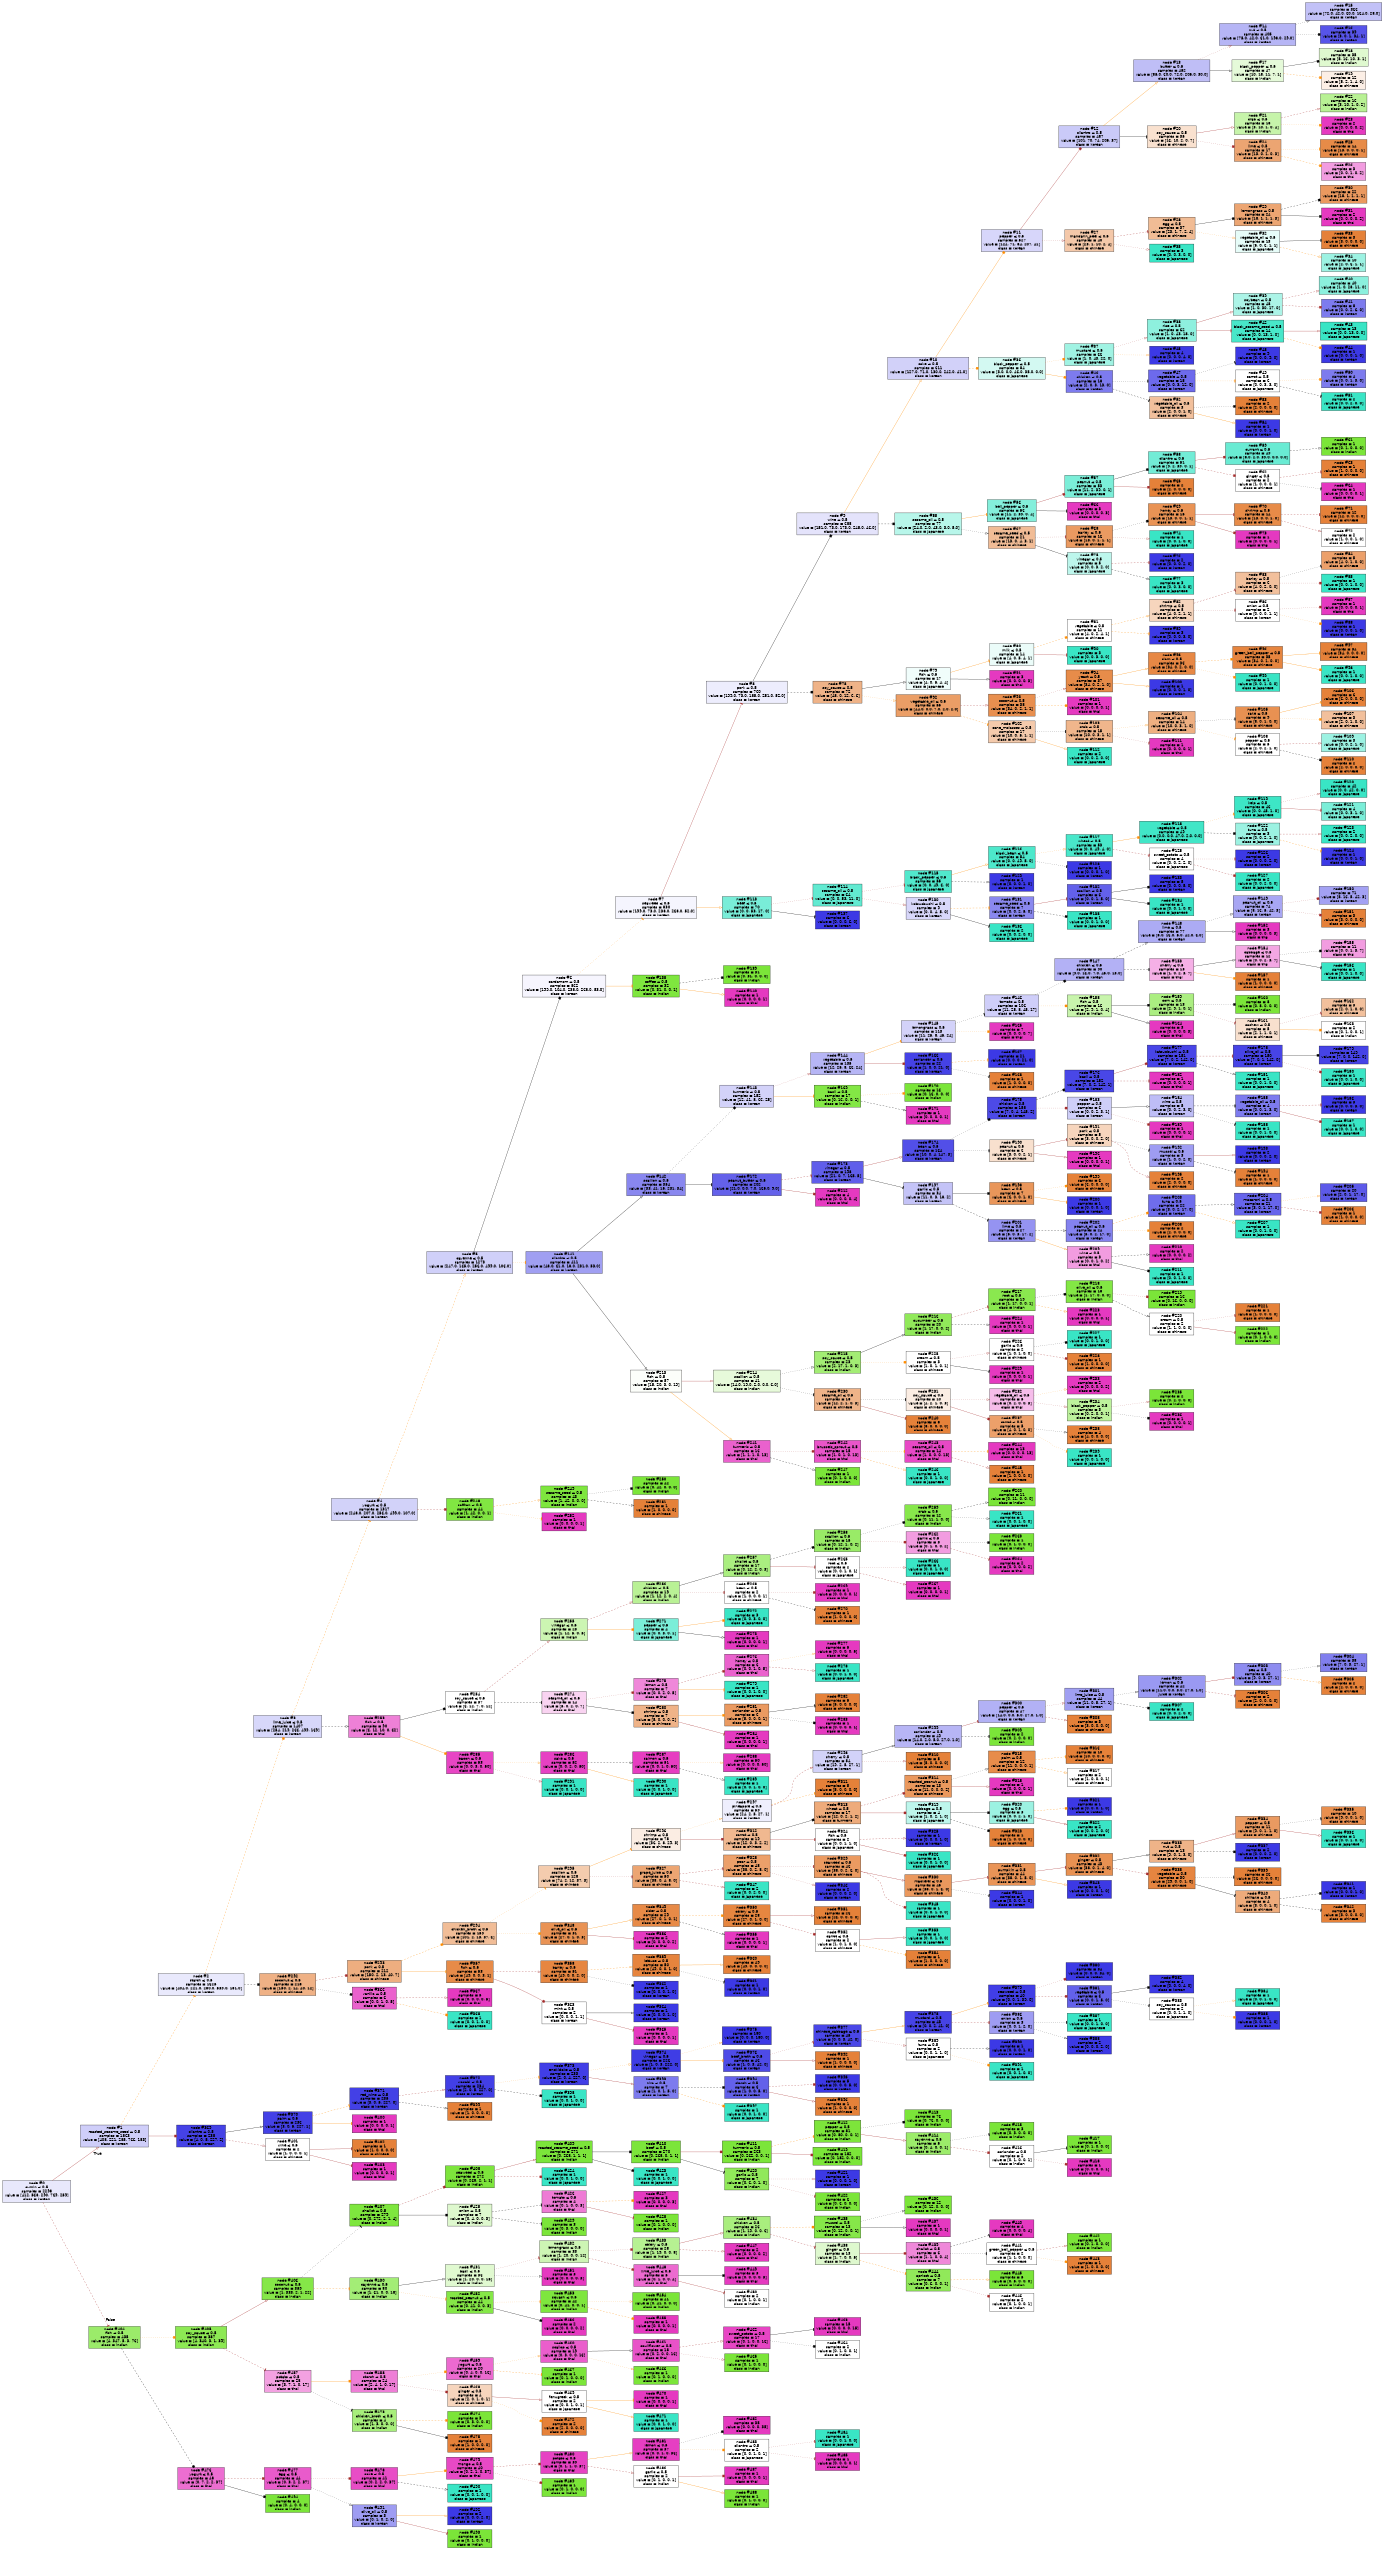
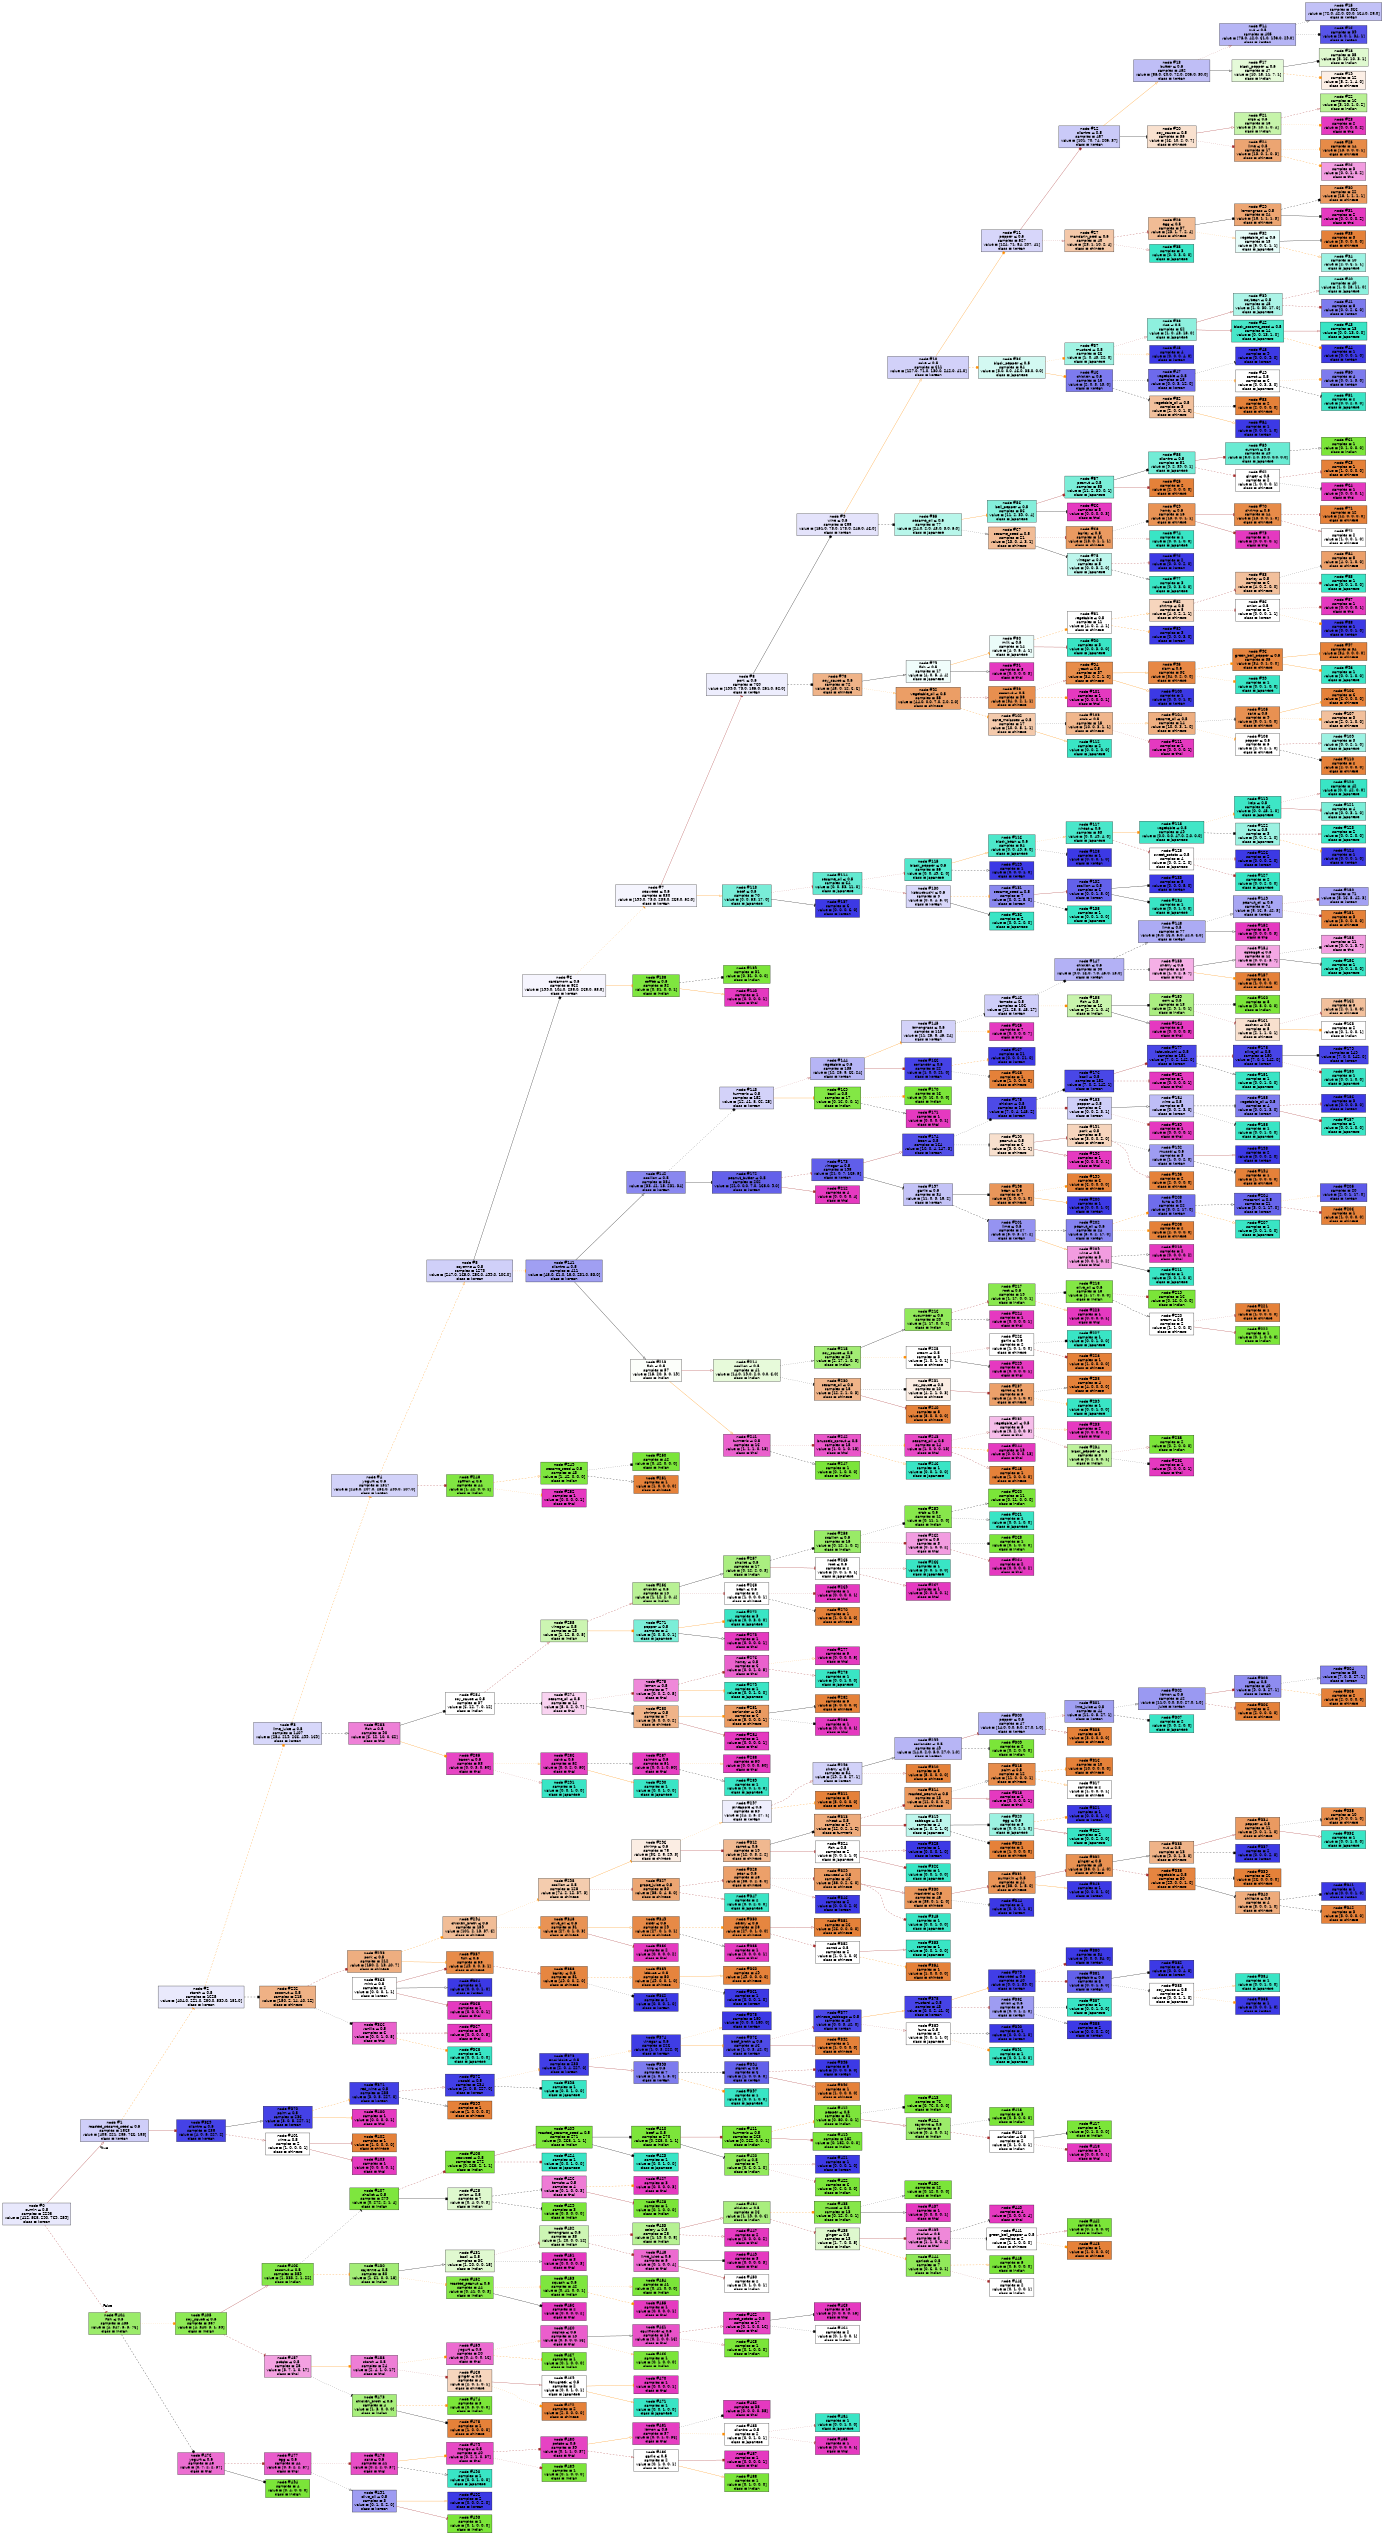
edge "node #230" -> "node #231": arrowhead tee -> box
edge "node #231" -> "node #232": now "node #243" -> "node #232"
edge "node #357" -> "node #363": reversed
